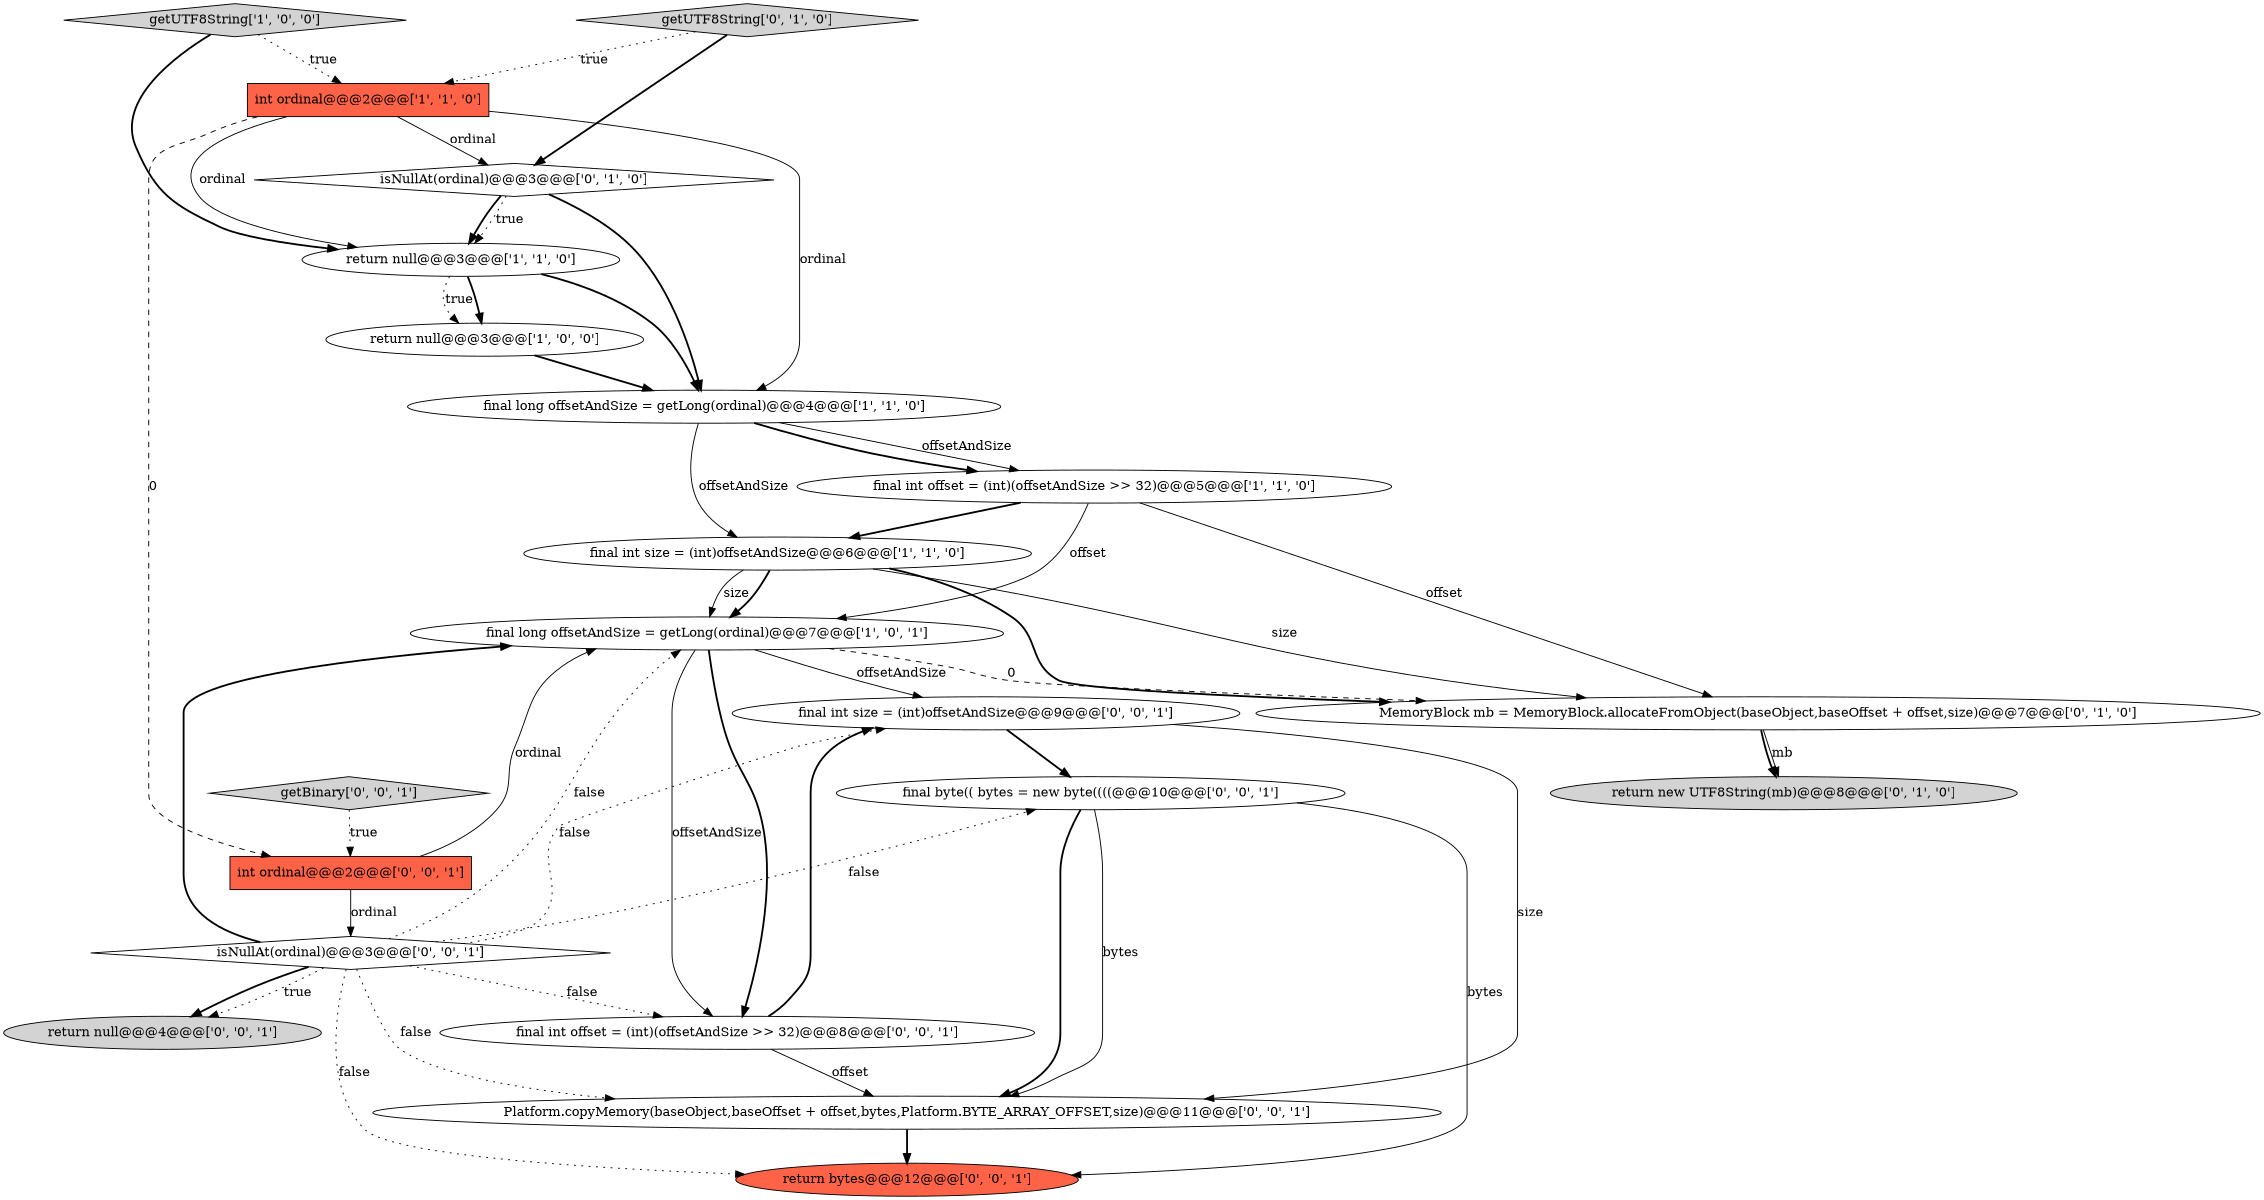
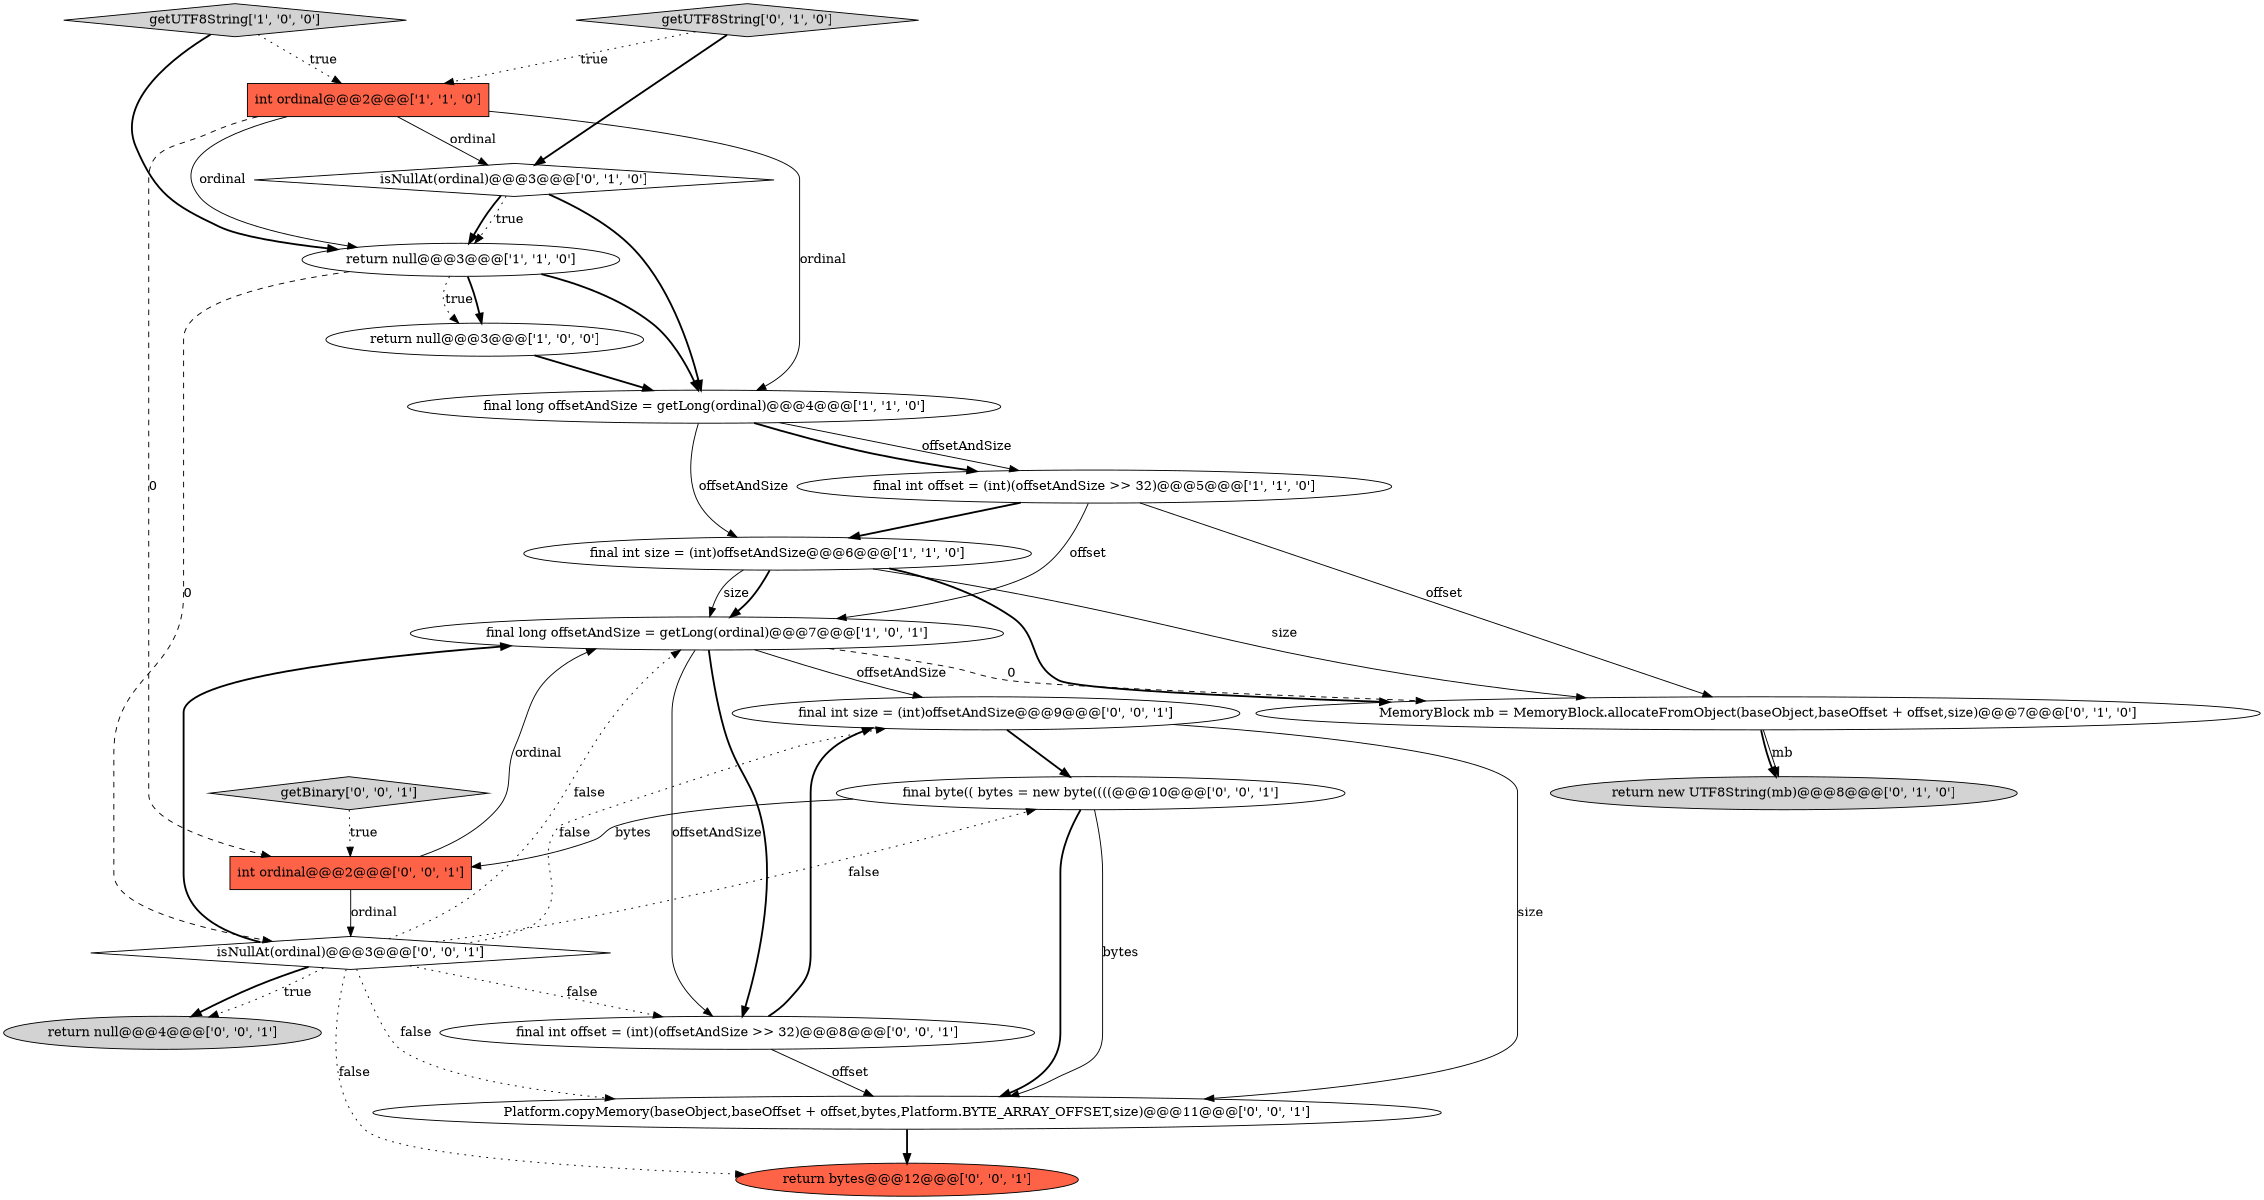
edge "return null@@@3@@@['1', '1', '0']" -> "isNullAt(ordinal)@@@3@@@['0', '0', '1']": added, label "0"
edge "final byte(( bytes = new byte((((@@@10@@@['0', '0', '1']" -> "return bytes@@@12@@@['0', '0', '1']": now "final byte(( bytes = new byte((((@@@10@@@['0', '0', '1']" -> "int ordinal@@@2@@@['0', '0', '1']"
